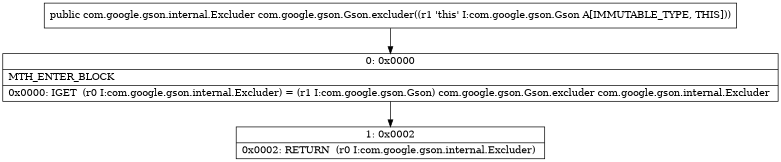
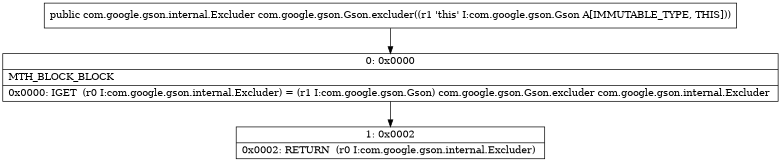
node "0: 0x0000": text "MTH_ENTER_BLOCK" -> "MTH_BLOCK_BLOCK"
